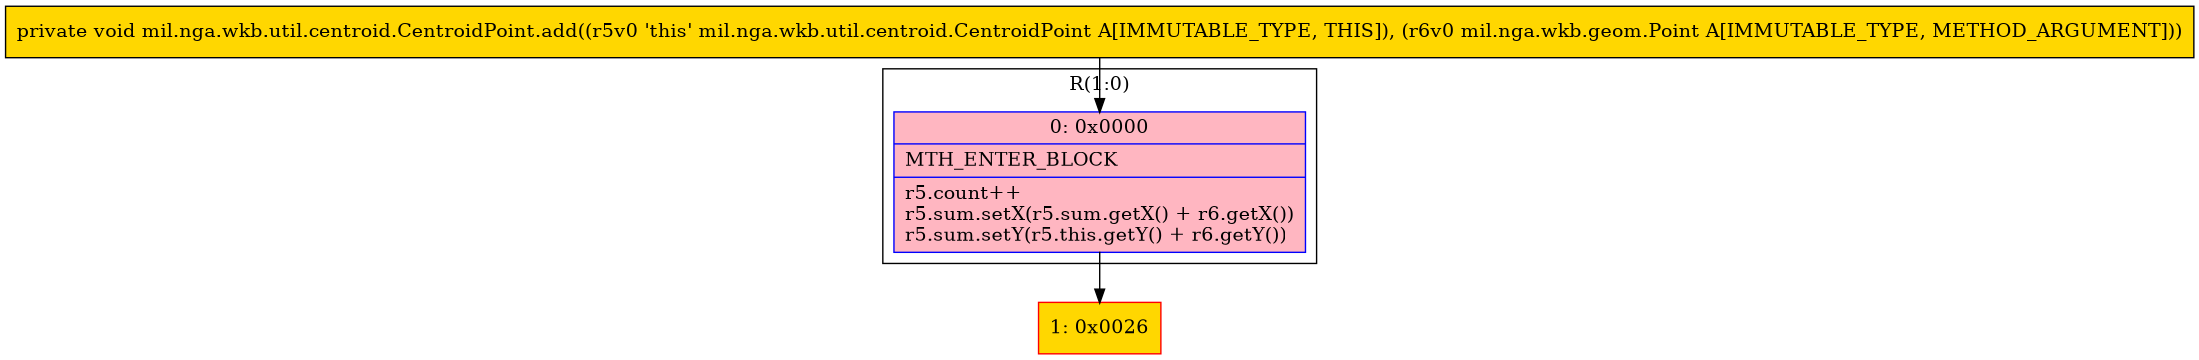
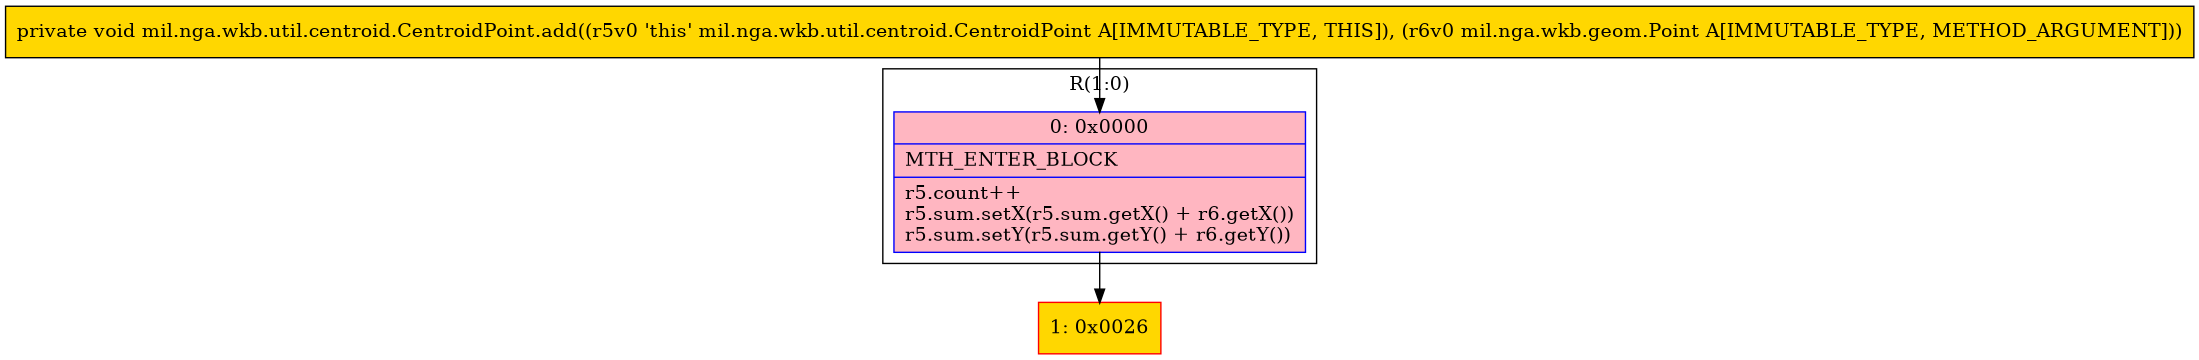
node "0: 0x0000": text "r5.sum.setY(r5.this.getY() + r6.getY())" -> "r5.sum.setY(r5.sum.getY() + r6.getY())"
